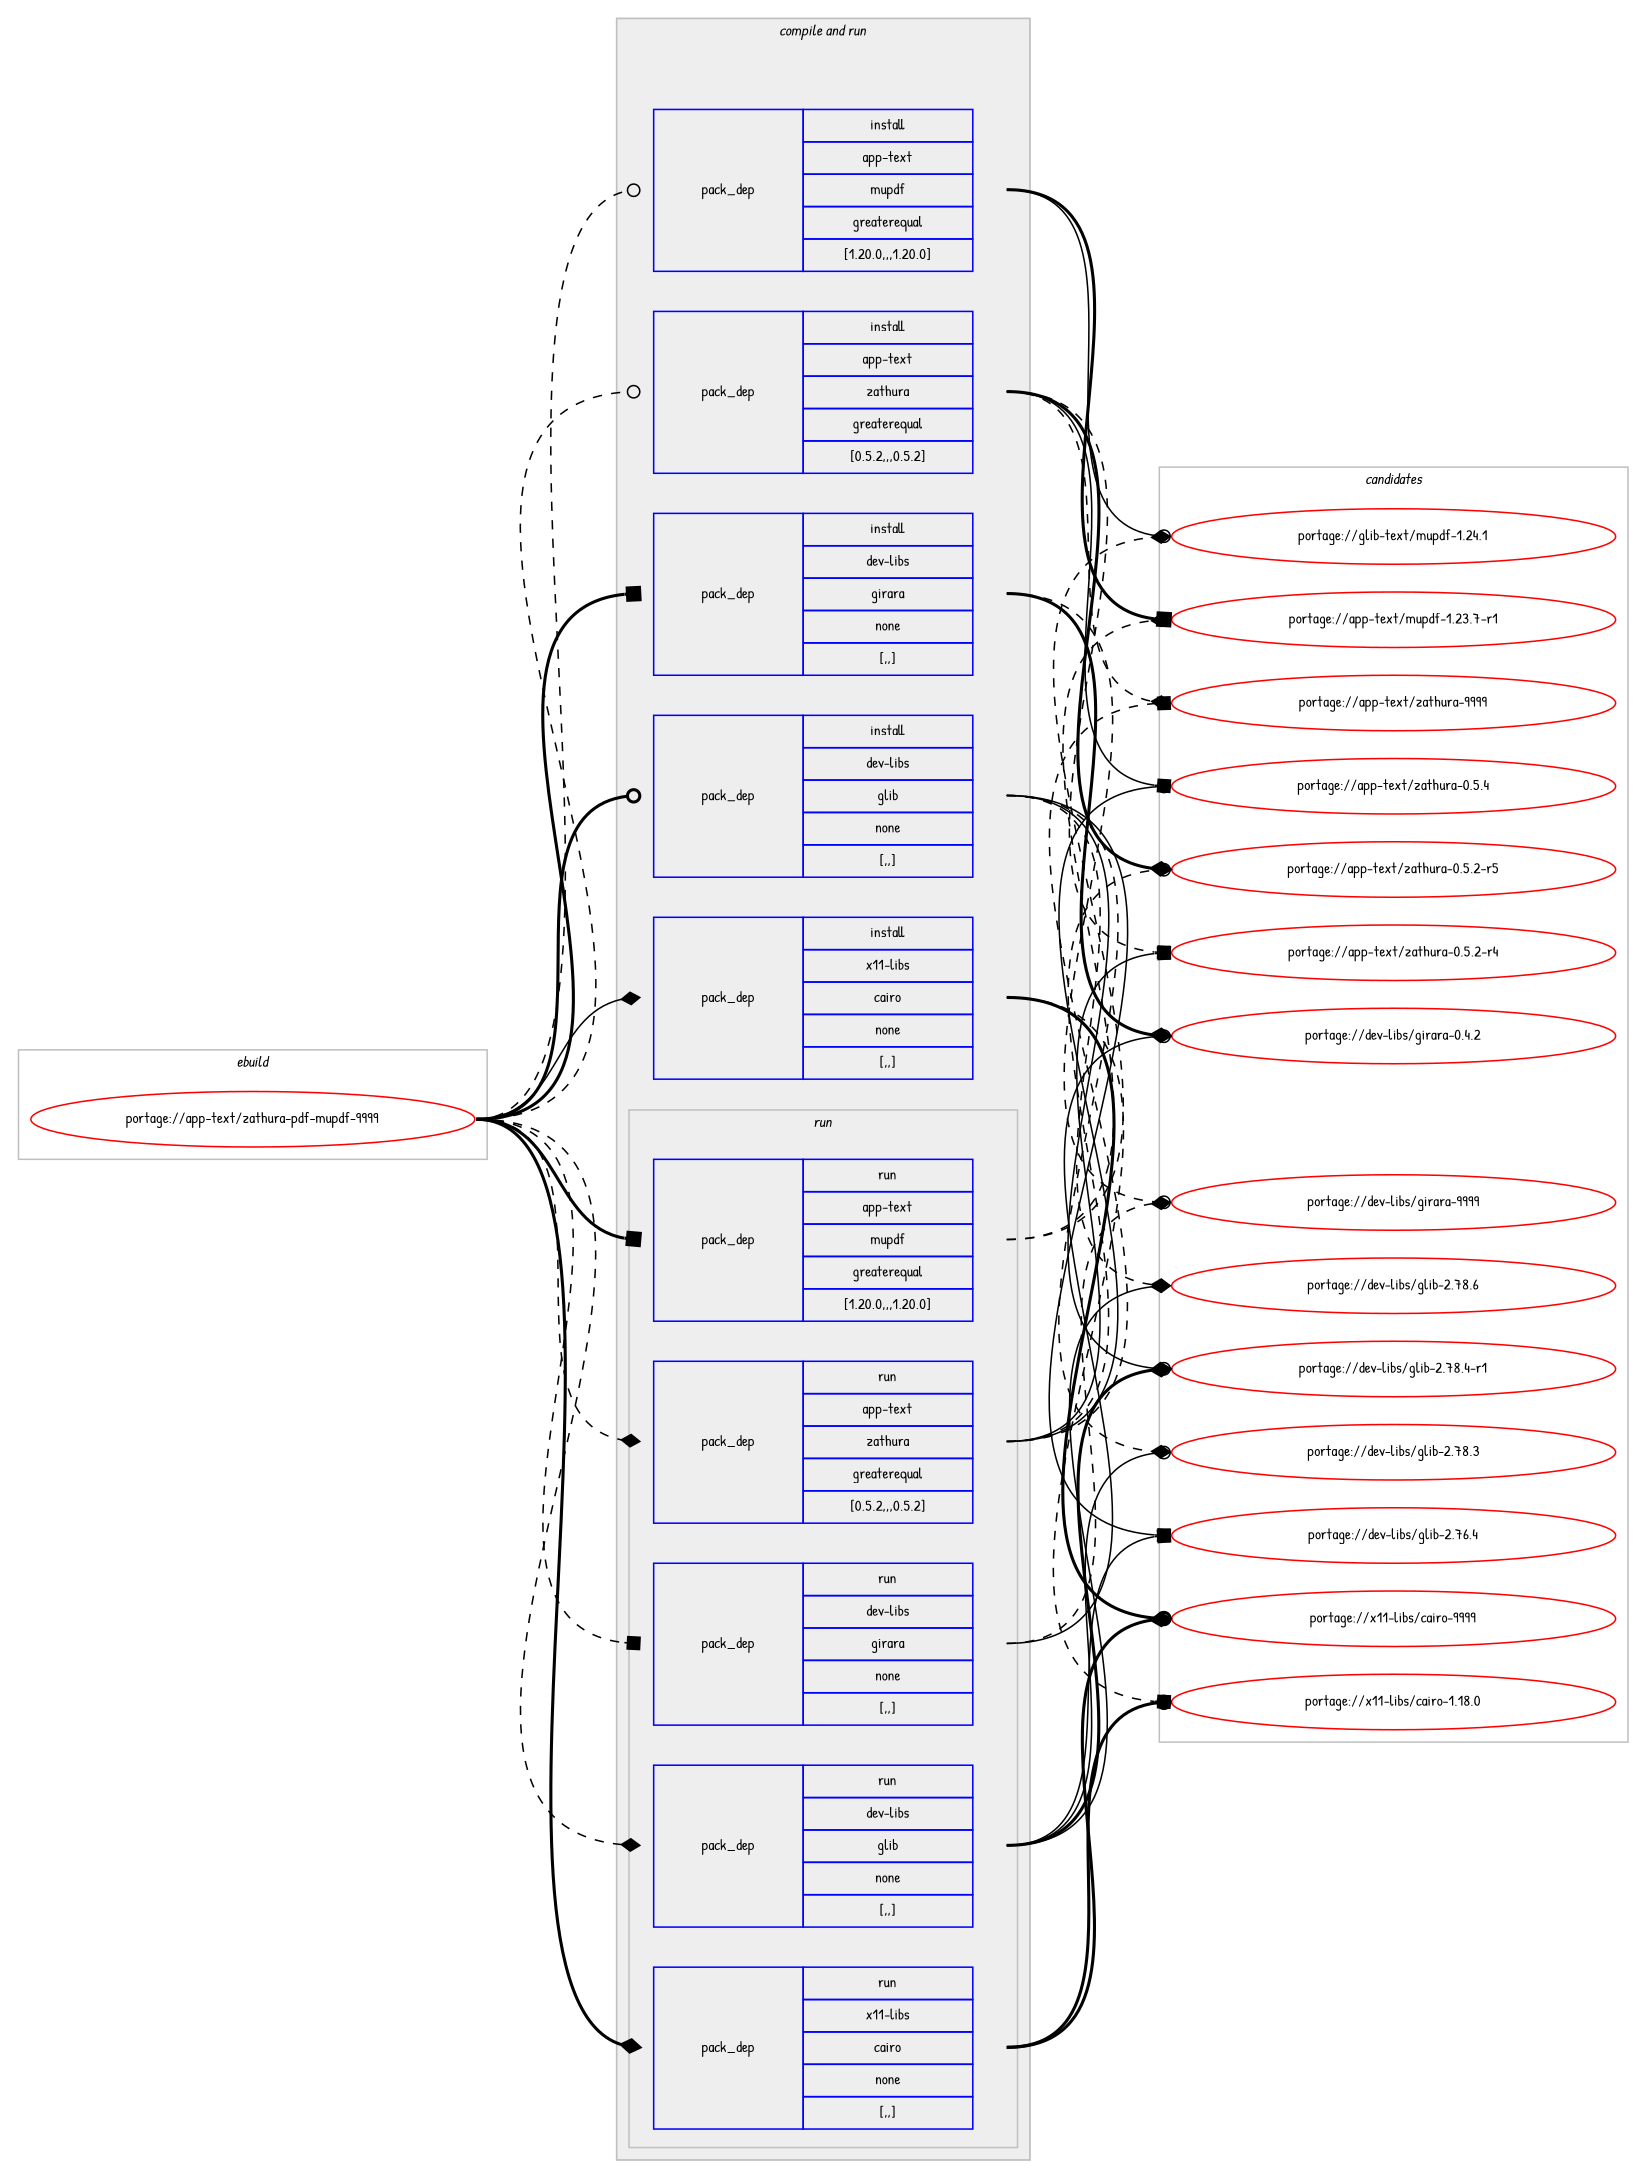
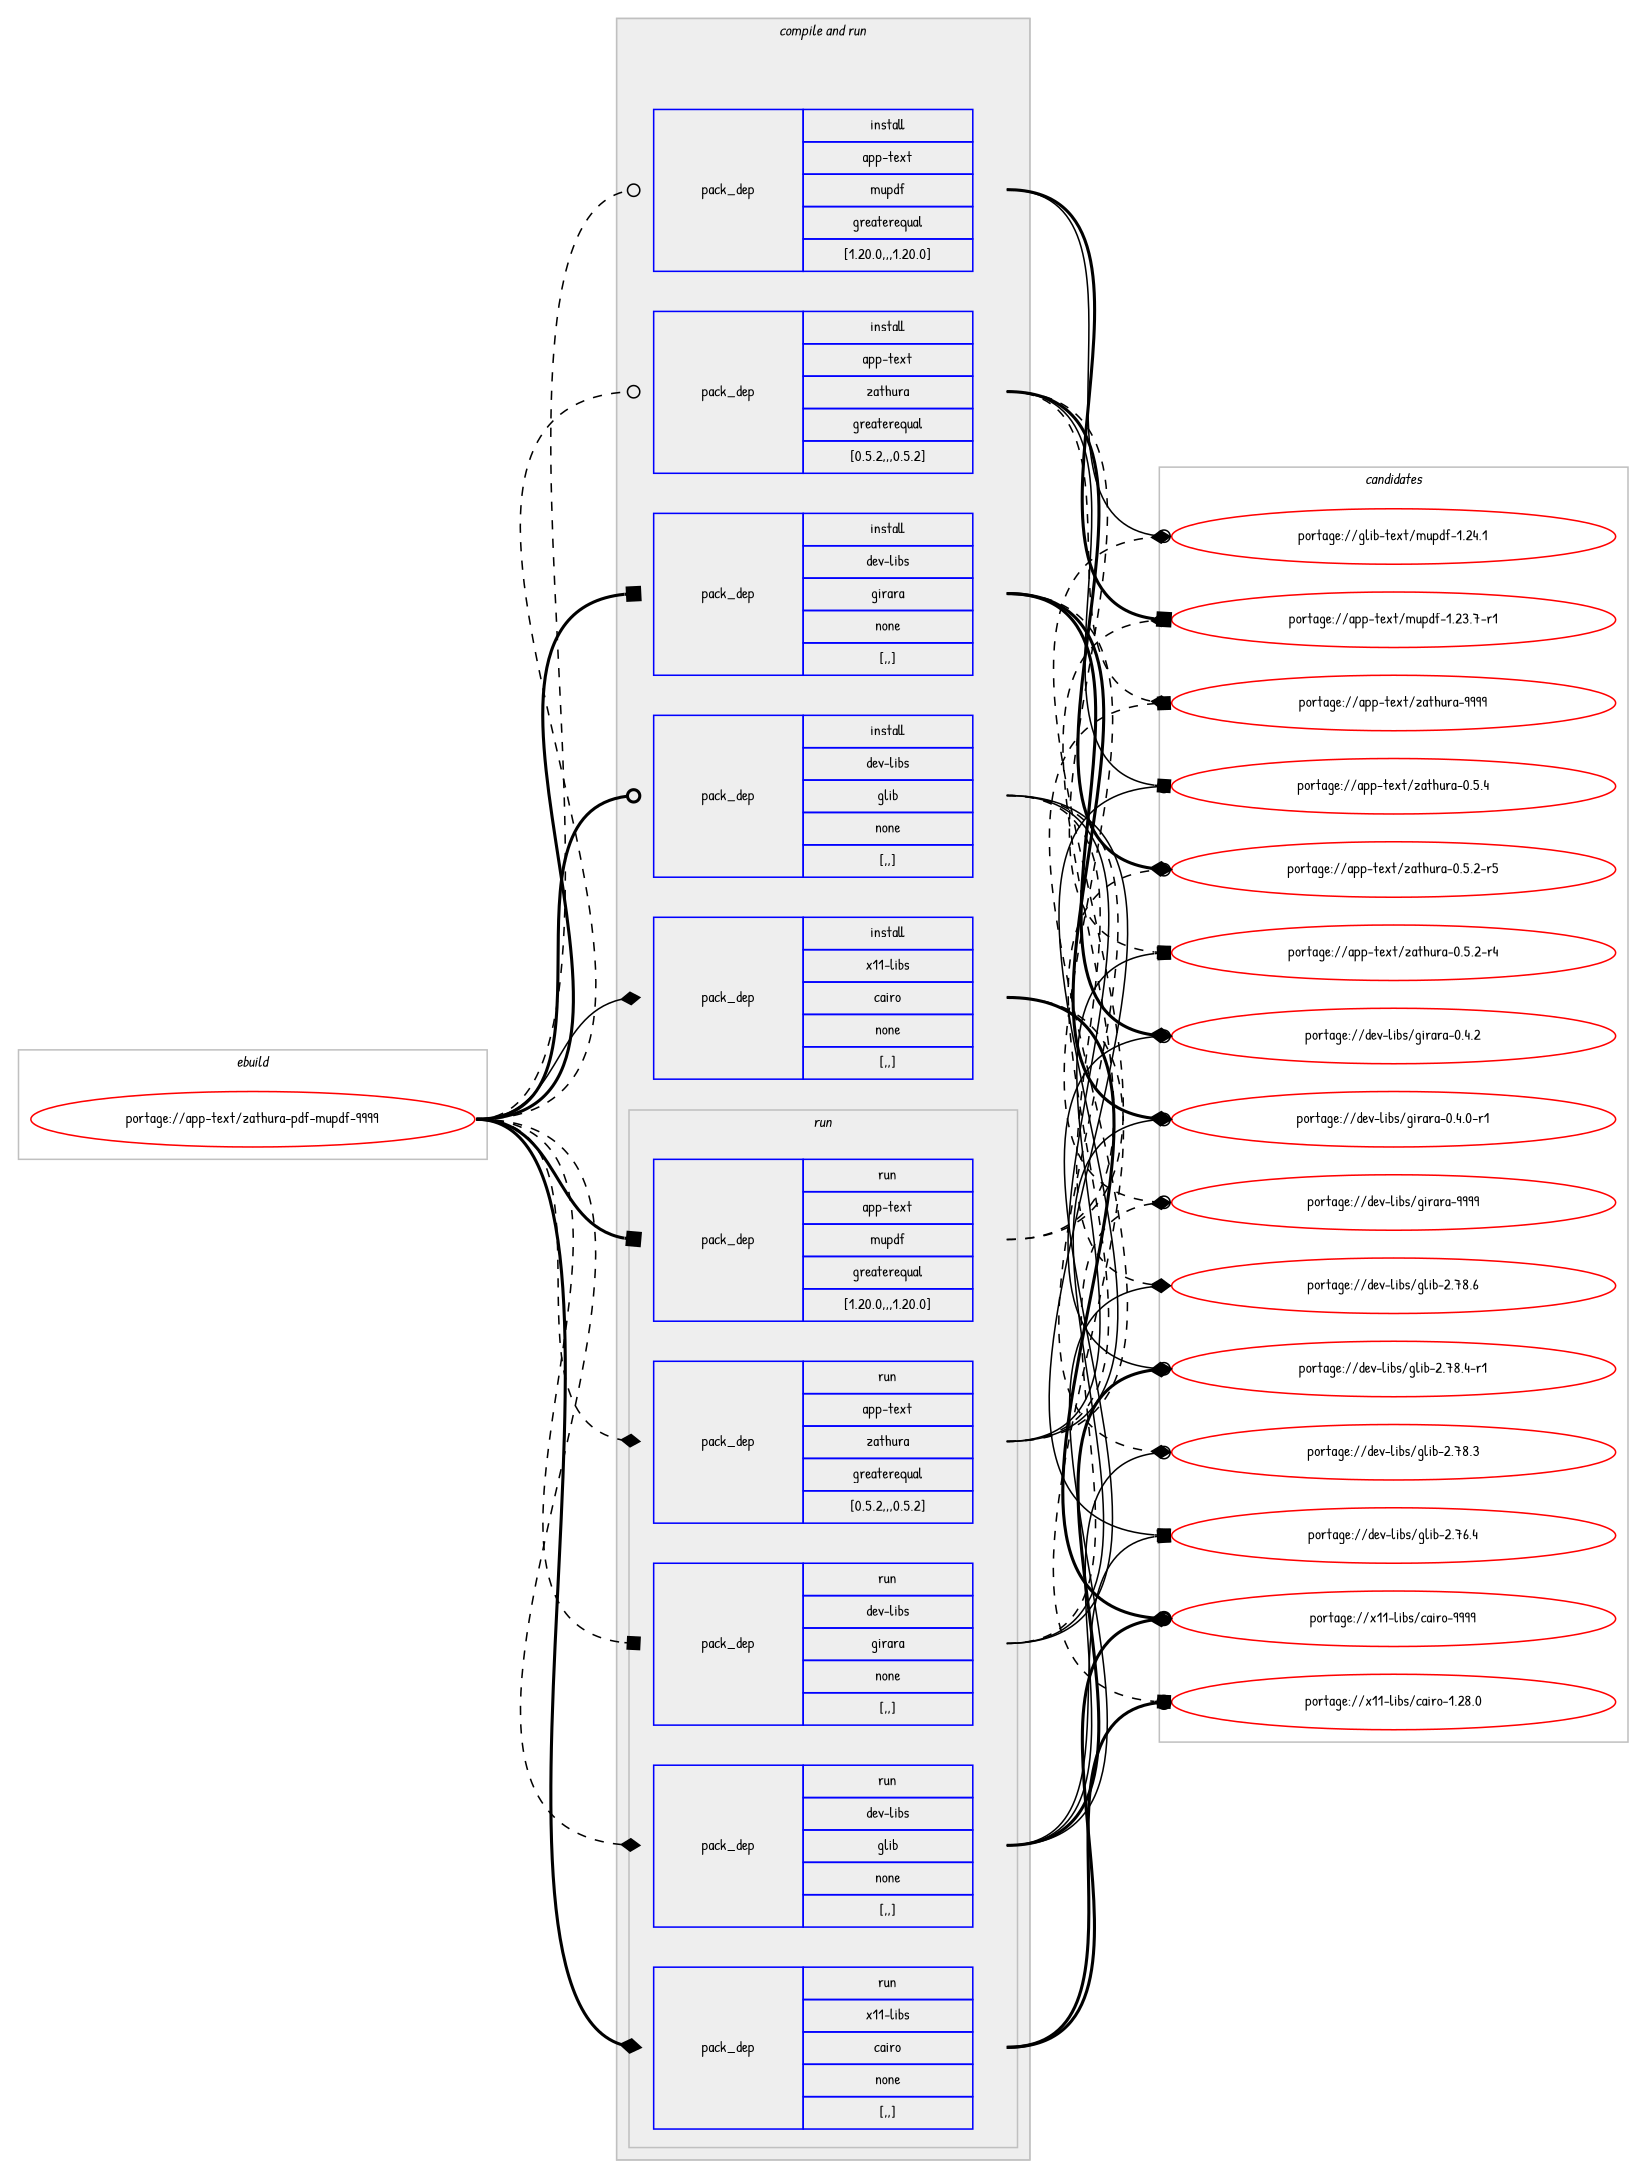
node "portage://dev-libs/girara-0.4.0-r1": added
node "portage://x11-libs/cairo-1.18.0": label "portage://x11-libs/cairo-1.18.0" -> "portage://x11-libs/cairo-1.28.0"
